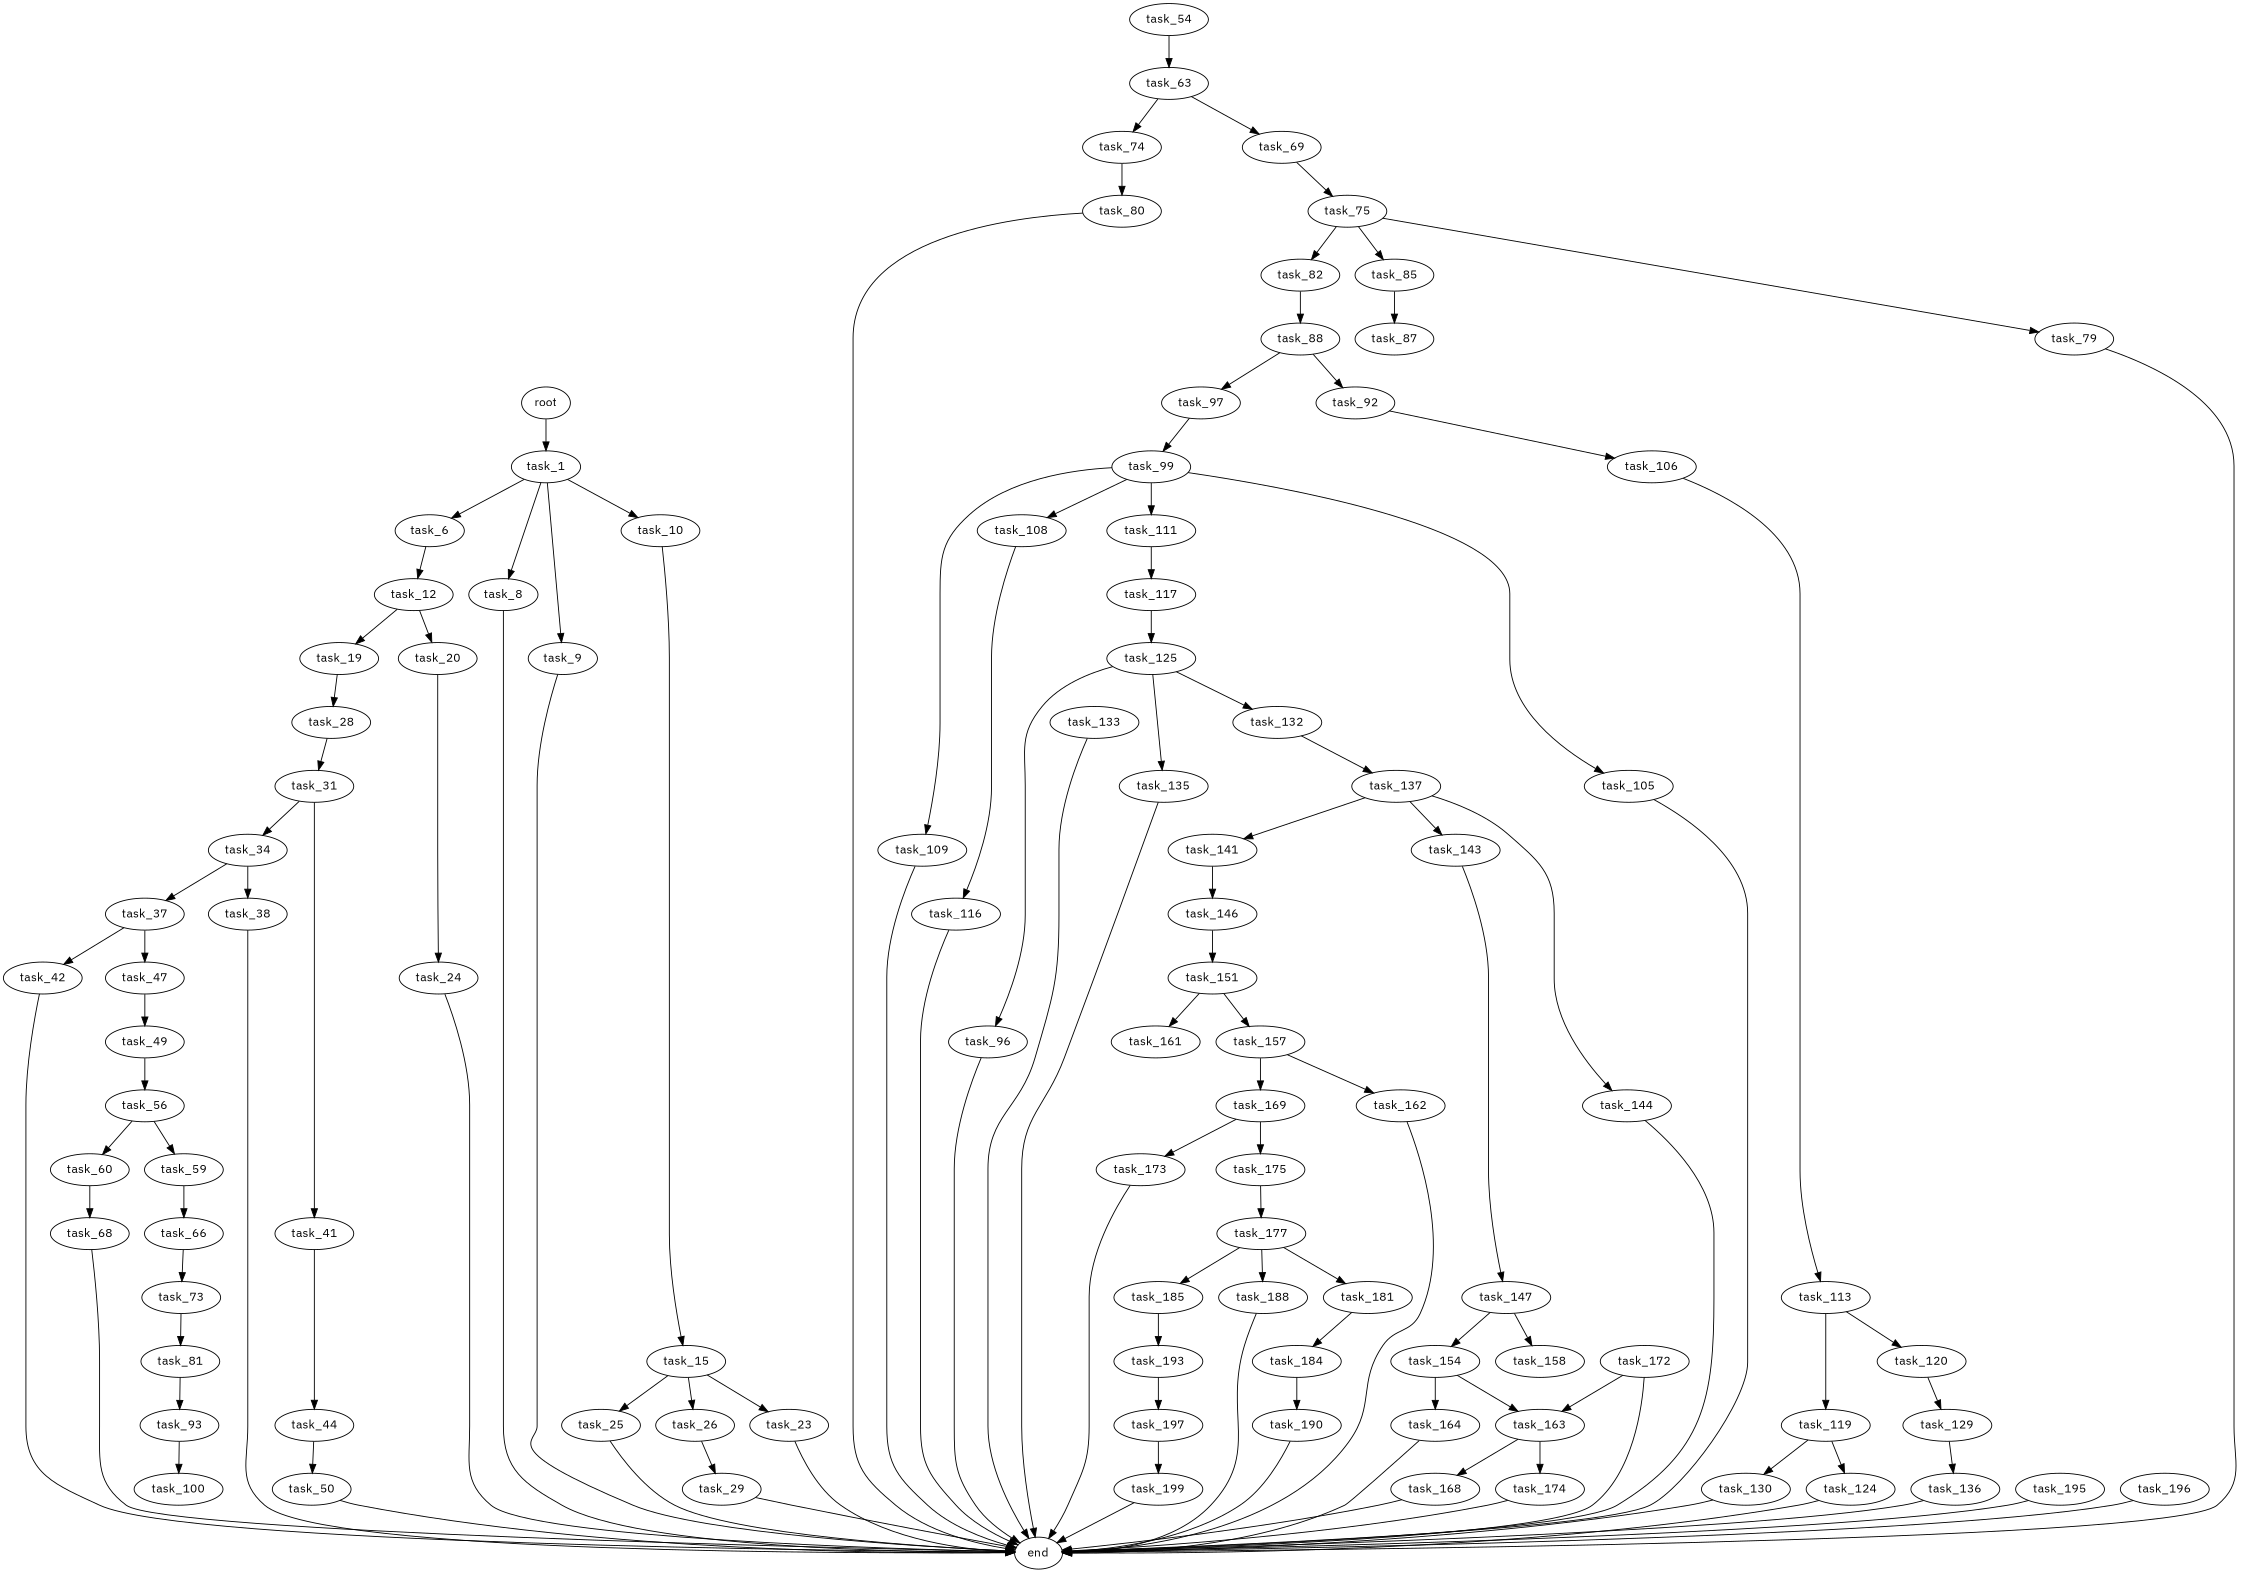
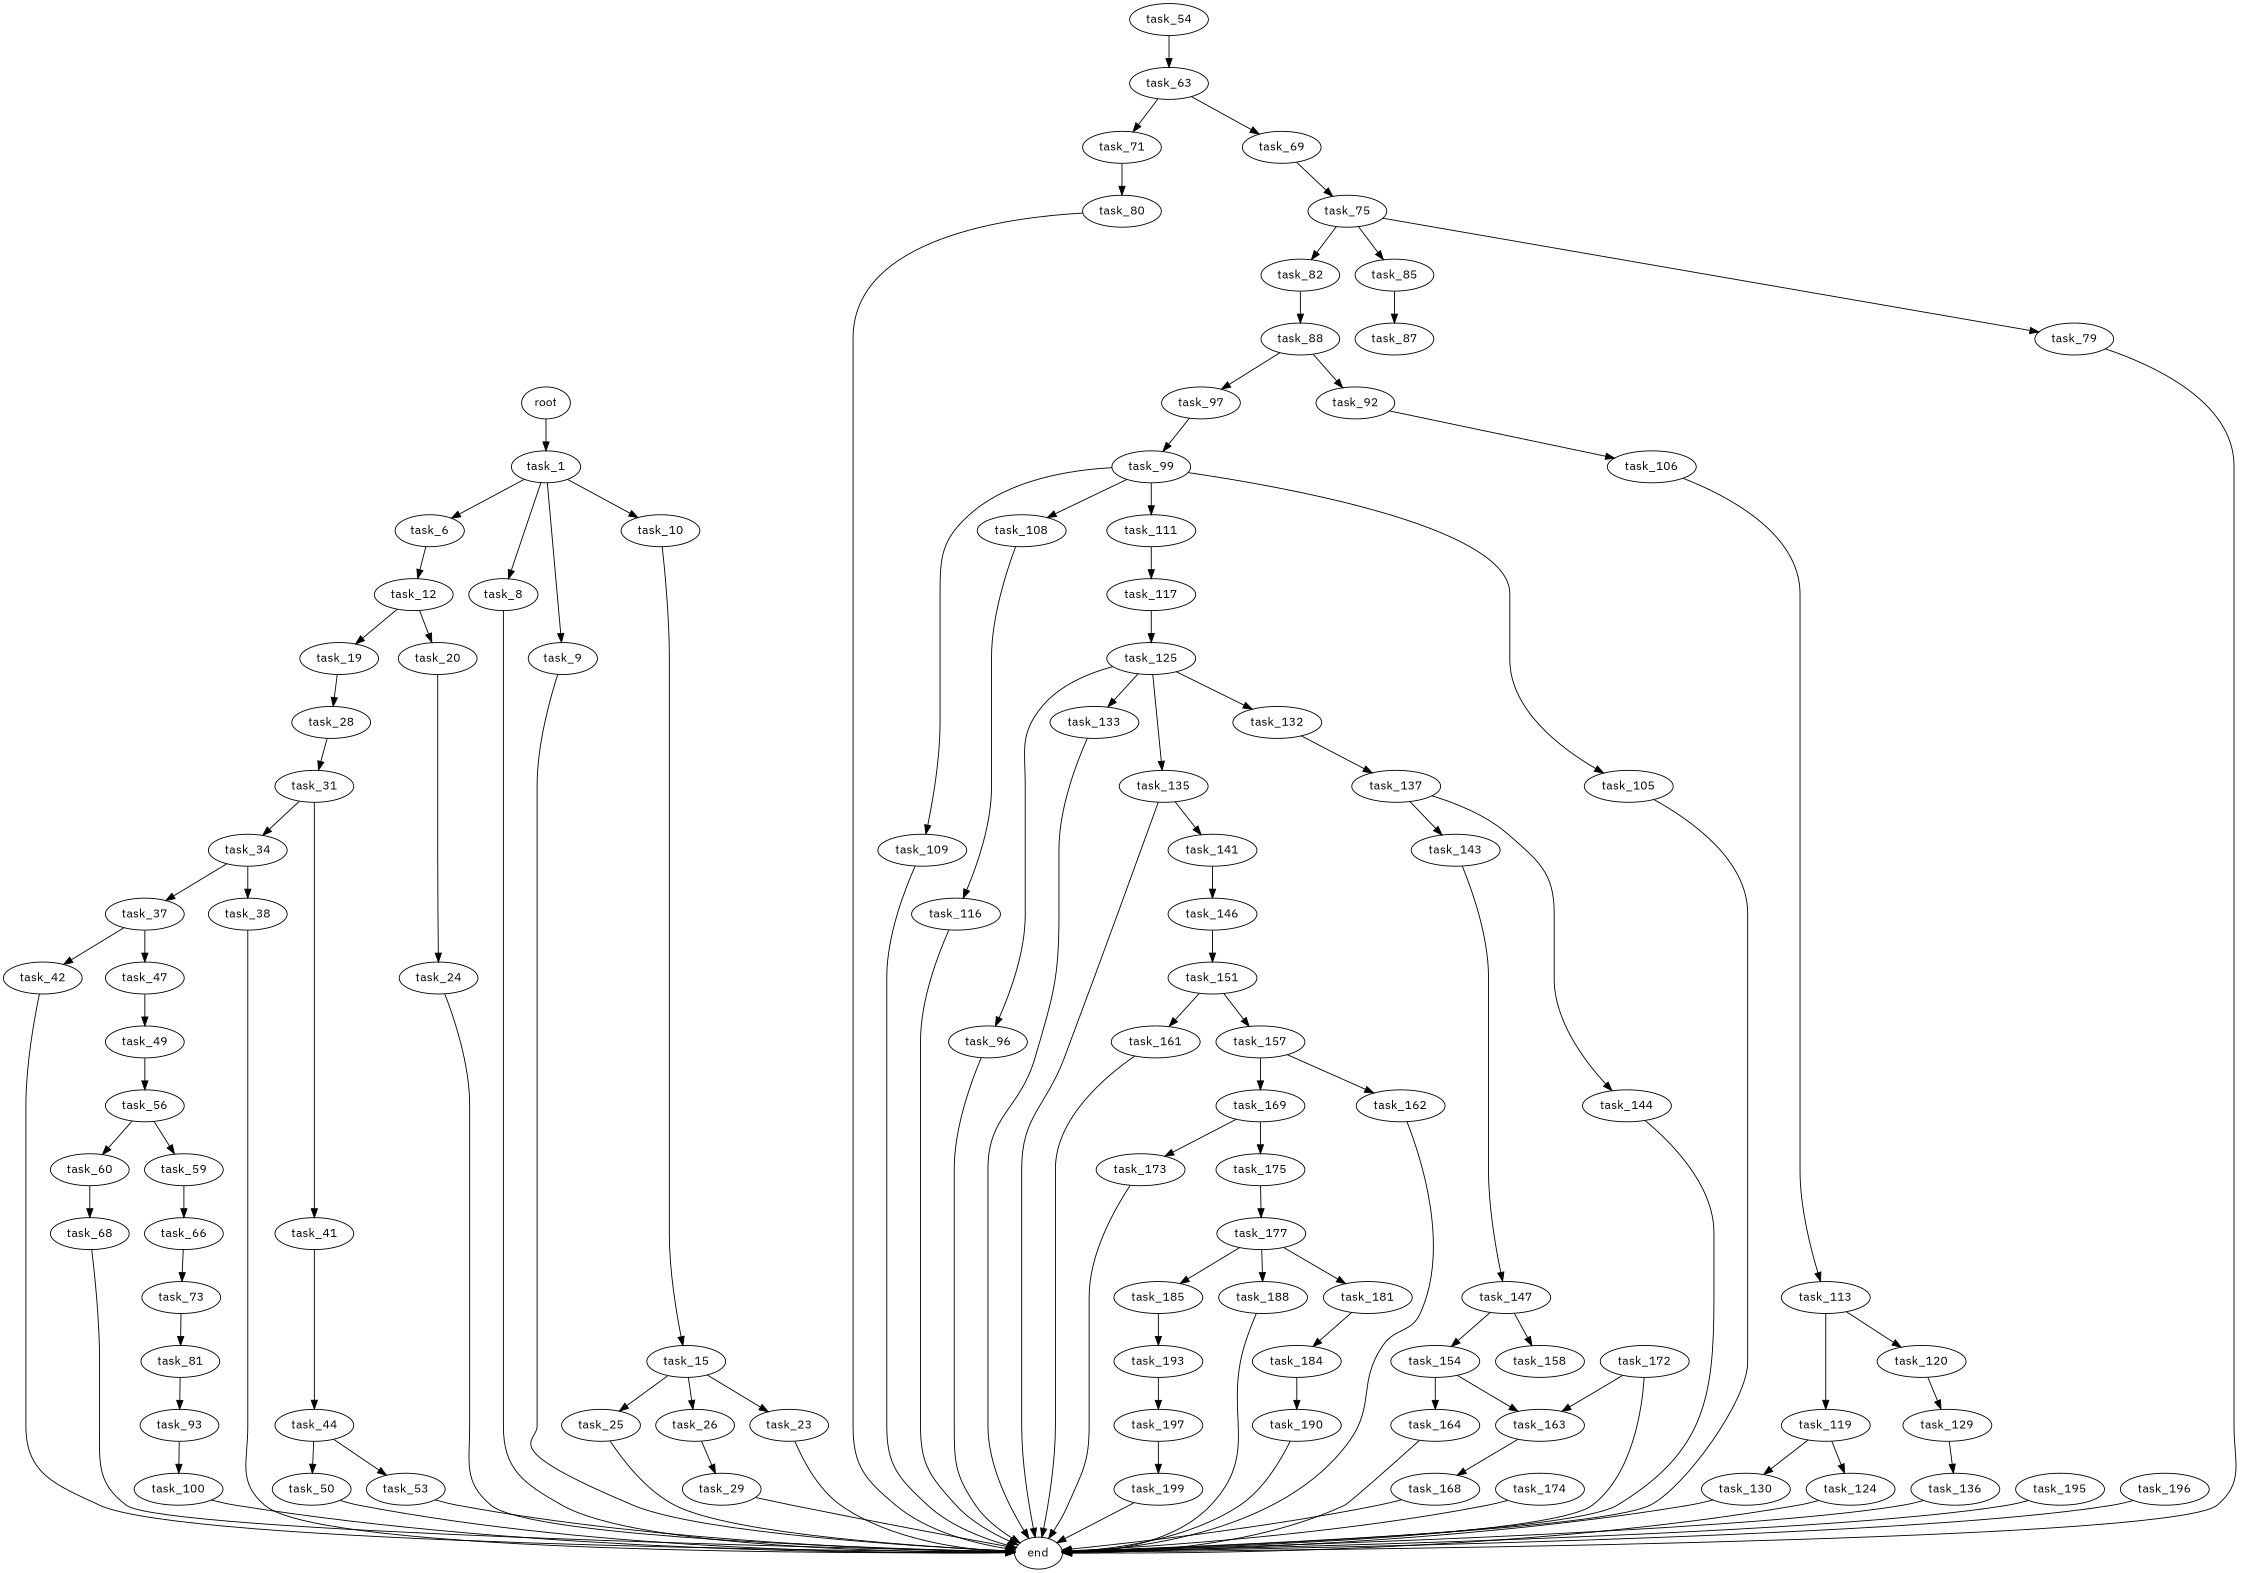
node "task_74": label "task_74" -> "task_71"
edge "task_125" -> "task_133": added
edge "task_137" -> "task_141": now "task_135" -> "task_141"
edge "task_161" -> "end": added
edge "task_163" -> "task_174": removed
node "task_53": added
edge "task_100" -> "end": added
